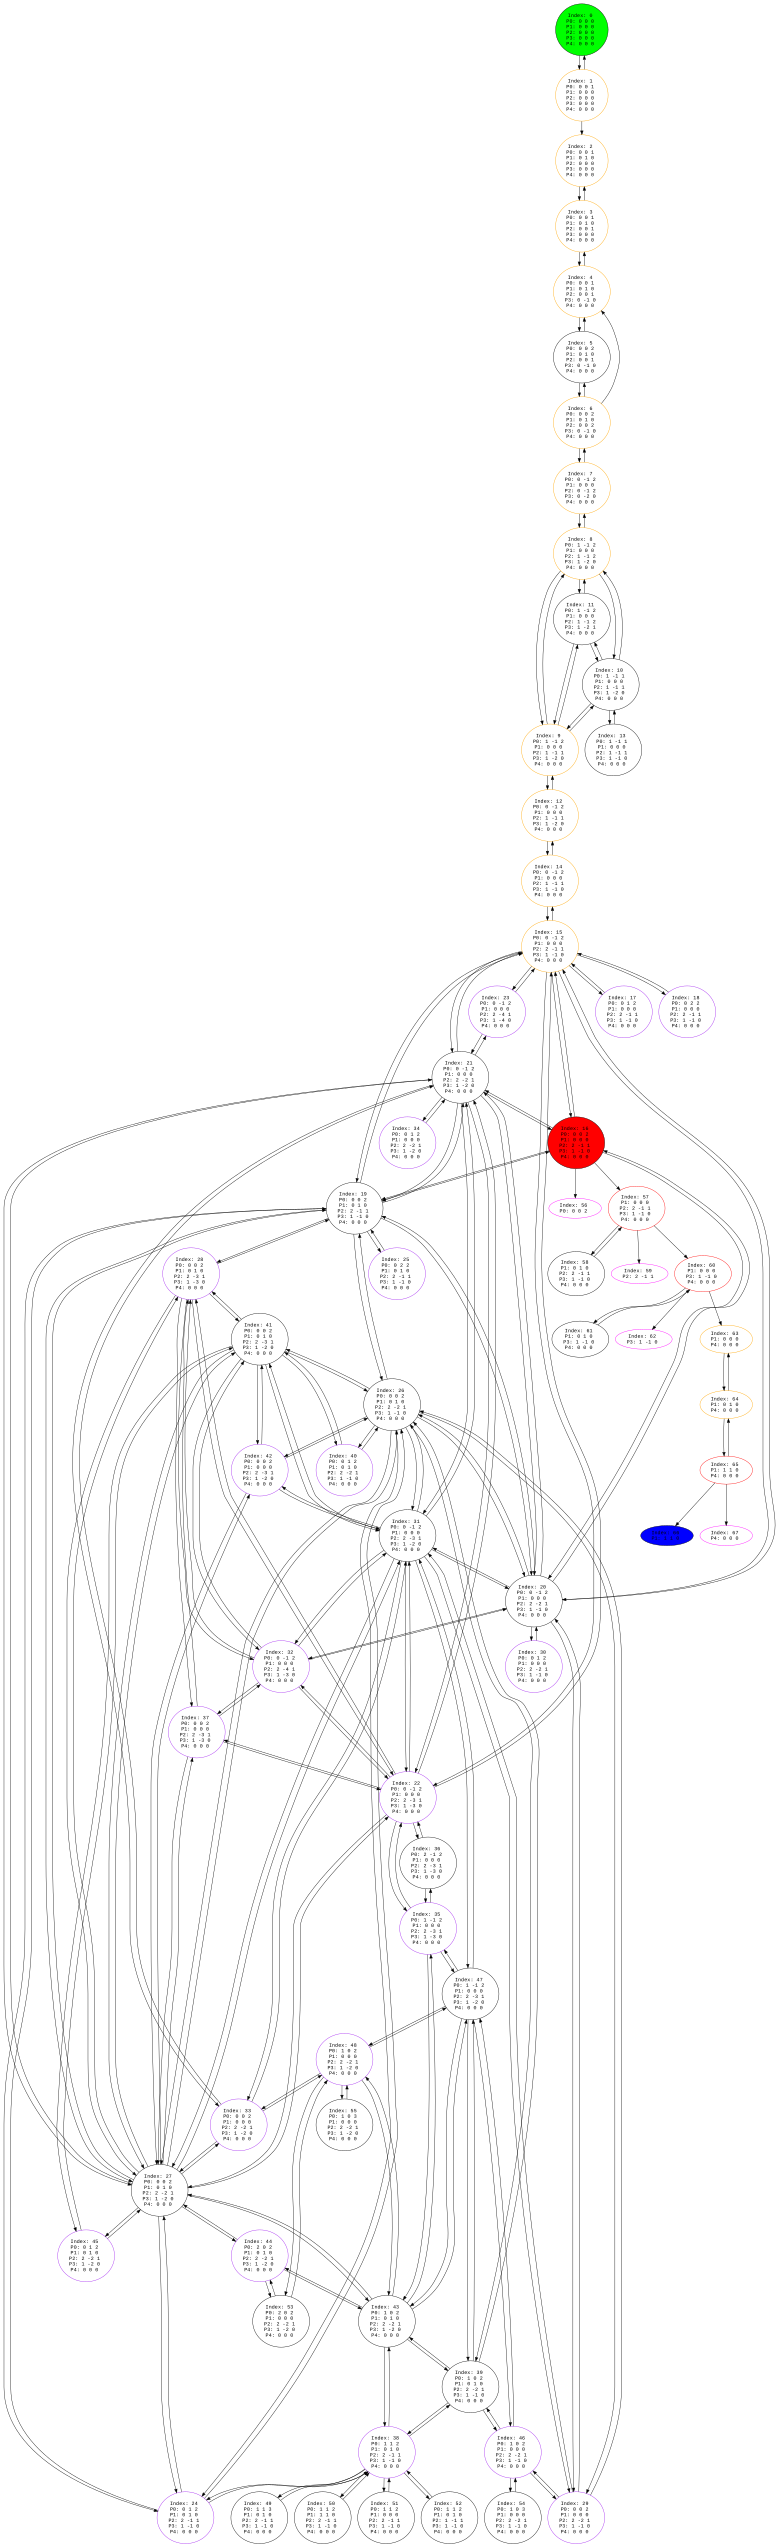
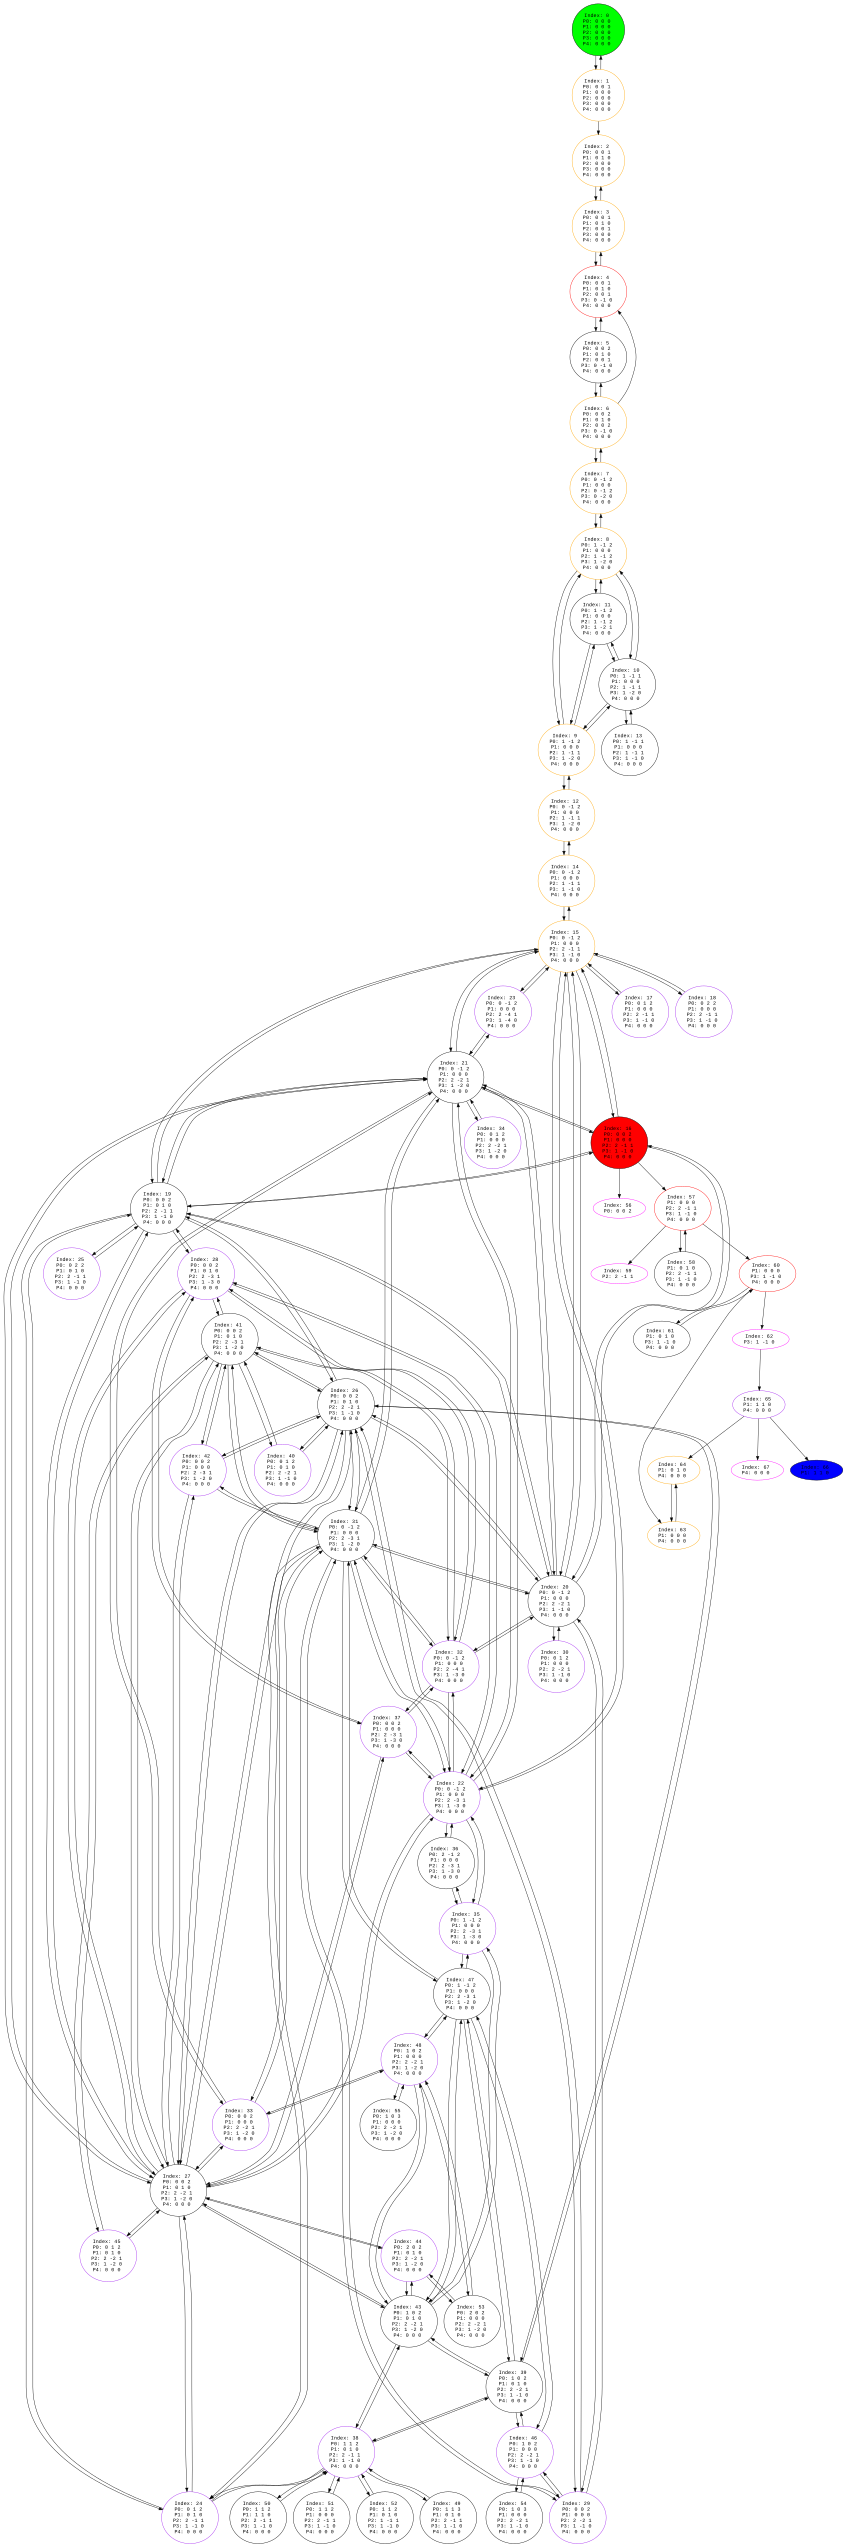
node "Index: 4 P0: 0 0 1 P1: 0 1 0 P2: 0 0 1 P3: 0 -1 0 P4: 0 0 0": color orange -> red
edge "Index: 64 P1: 0 1 0 P4: 0 0 0" -> "Index: 65 P1: 1 1 0 P4: 0 0 0": now "Index: 62 P3: 1 -1 0" -> "Index: 65 P1: 1 1 0 P4: 0 0 0"
node "Index: 65 P1: 1 1 0 P4: 0 0 0": color red -> purple
